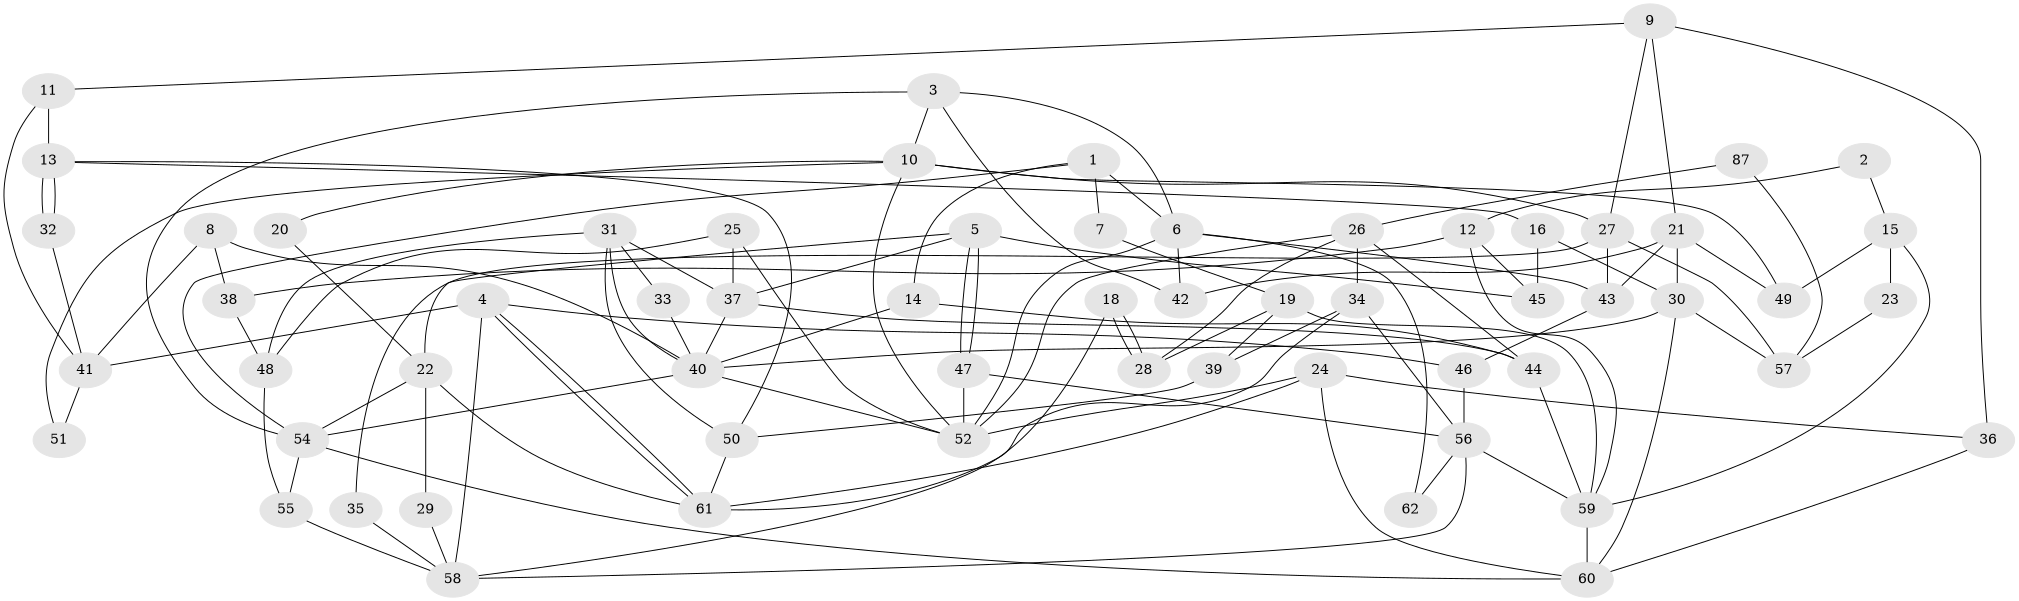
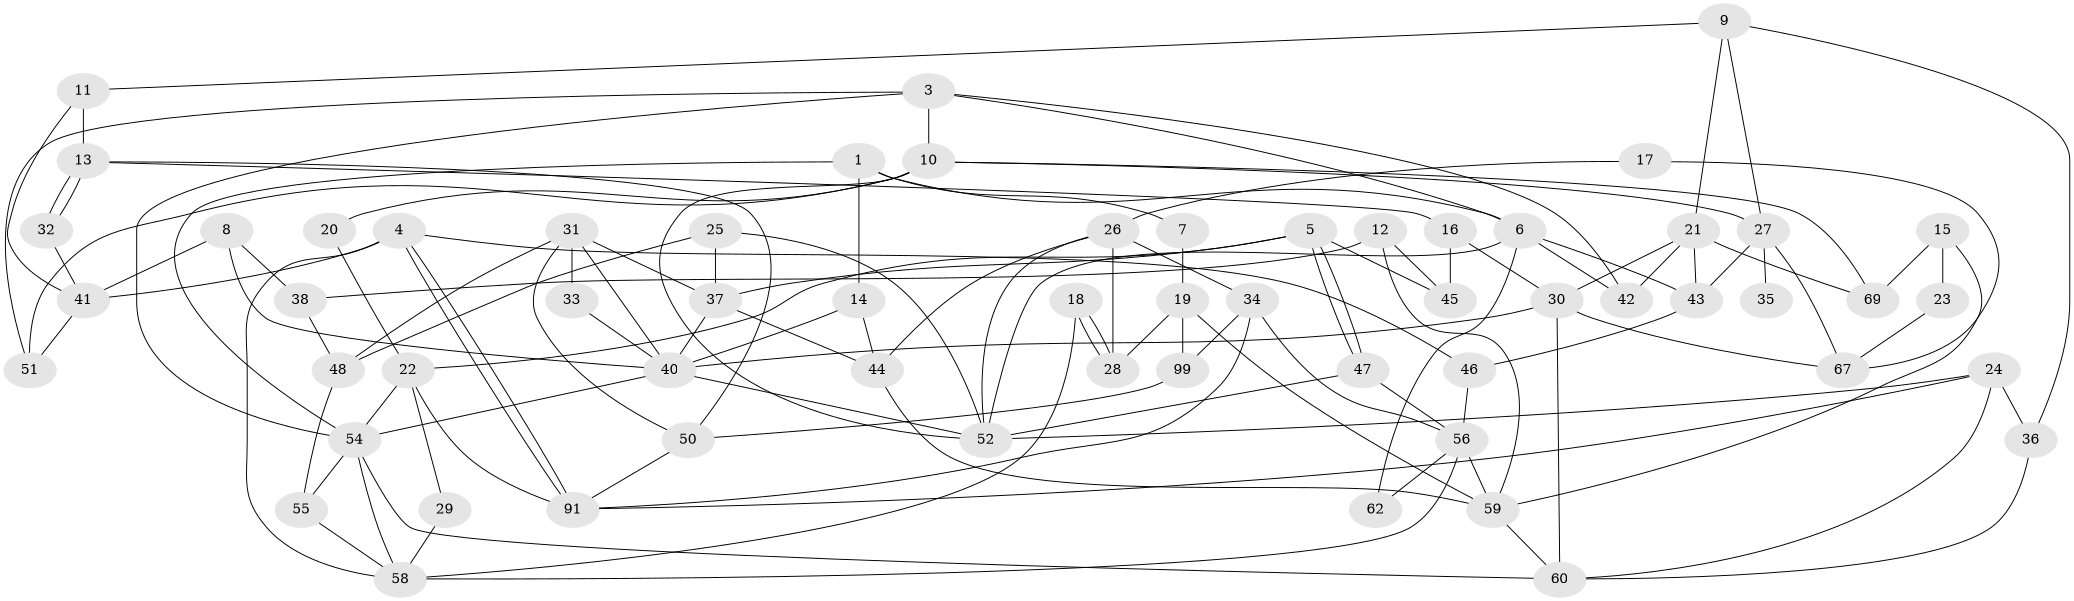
edge "3" -- "51": added
node "87": label "87" -> "17"
node "2": removed
node "49": label "49" -> "69"
node "39": label "39" -> "99"
node "57": label "57" -> "67"
node "61": label "61" -> "91"
edge "35" -- "58": now "54" -- "58"
